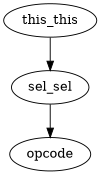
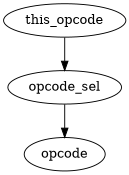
node "this_this": label "this_this" -> "this_opcode"
node "sel_sel": label "sel_sel" -> "opcode_sel"
